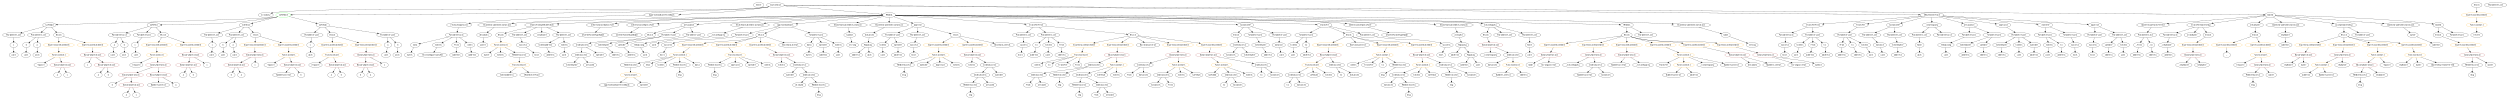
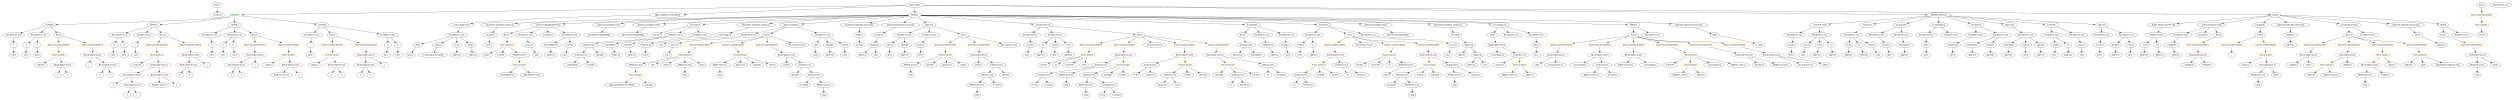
edge "SourceUnit" -> "solidity": now "Enter" -> "solidity"
